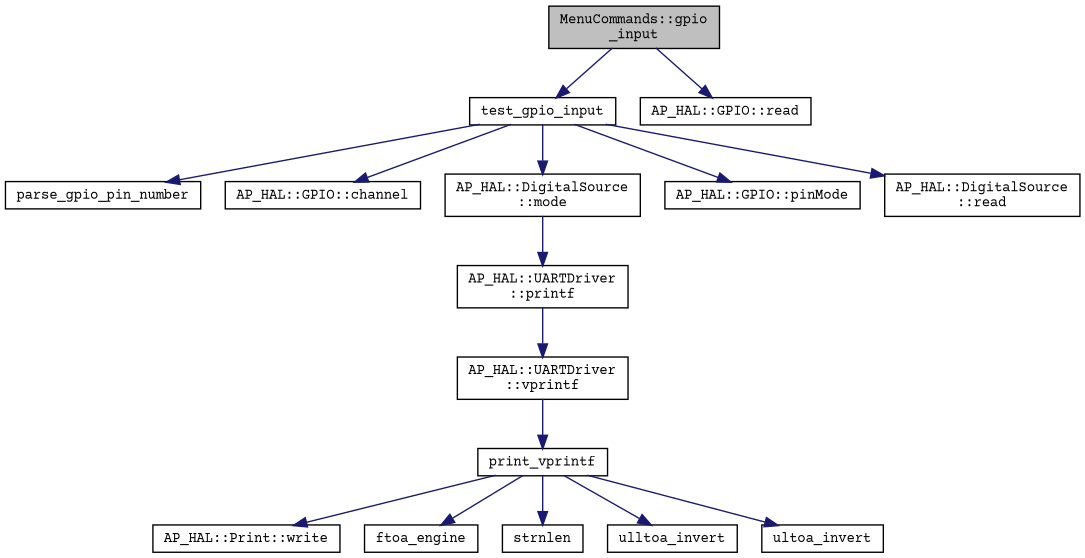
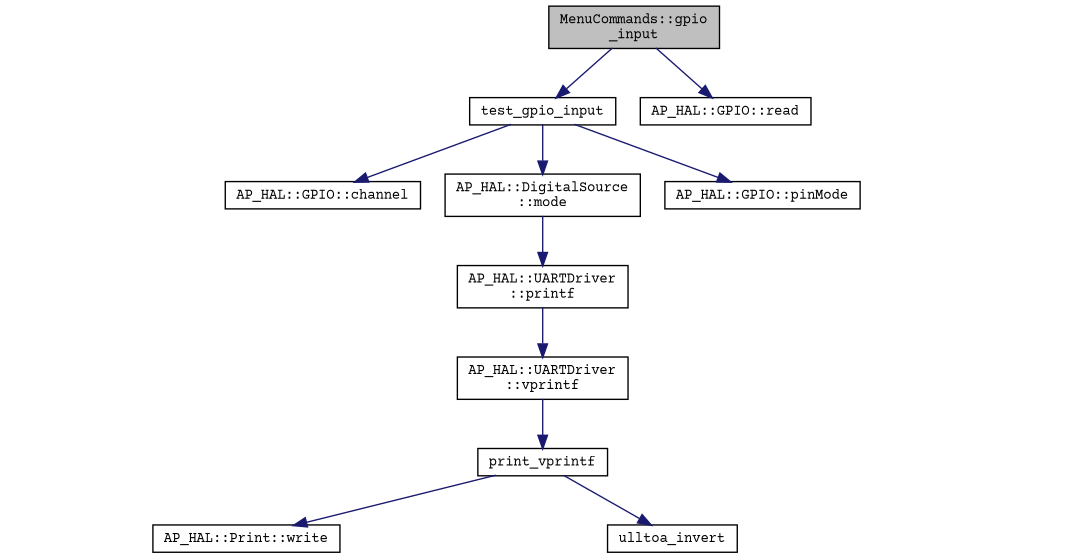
node "parse_gpio_pin_number": removed
node "AP_HAL::DigitalSource ::read": removed
node "ftoa_engine": removed
node "strnlen": removed
node "ultoa_invert": removed
